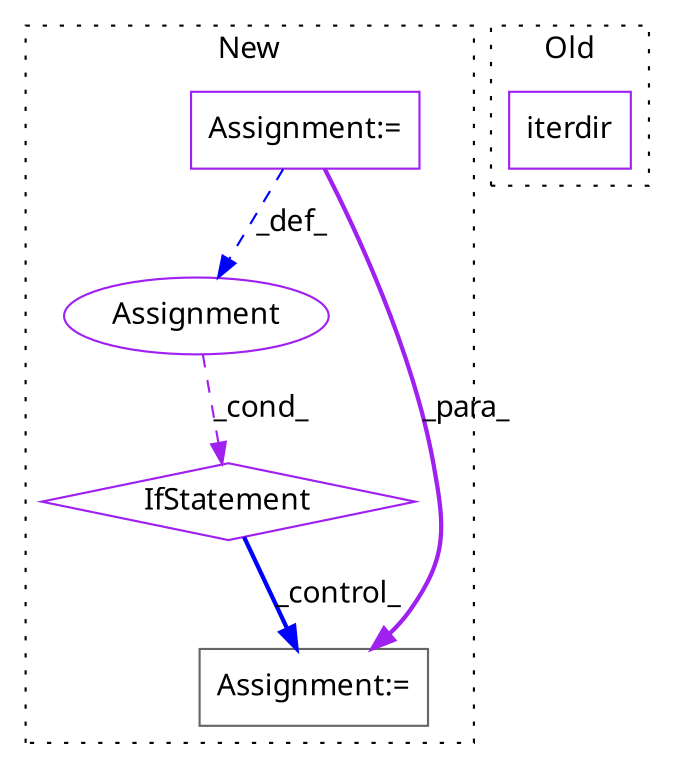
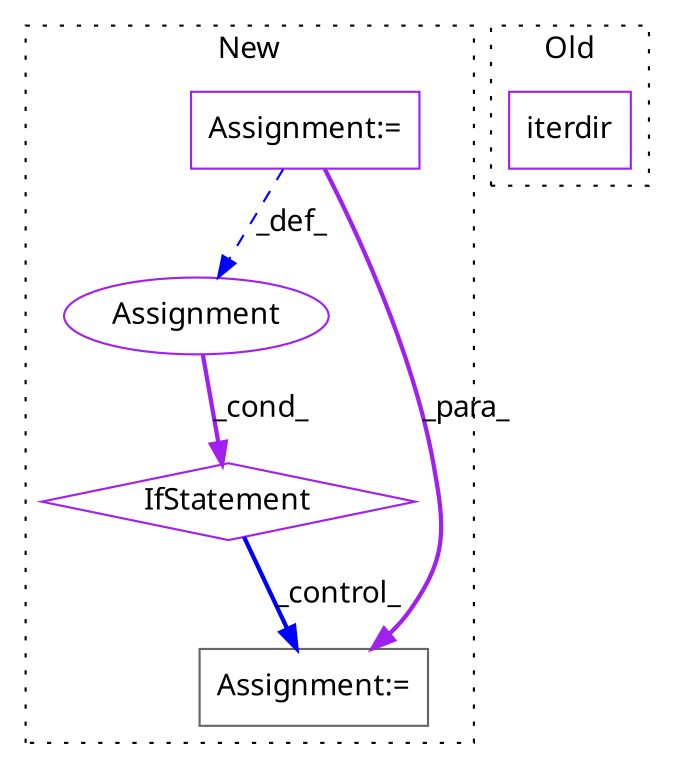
edge "Assignment" -> "IfStatement": style dashed -> bold
